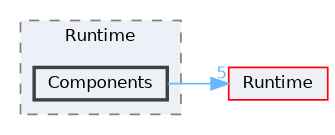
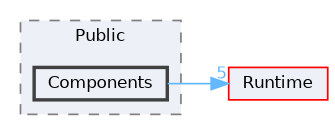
cluster "Runtime": label "Runtime" -> "Public"
